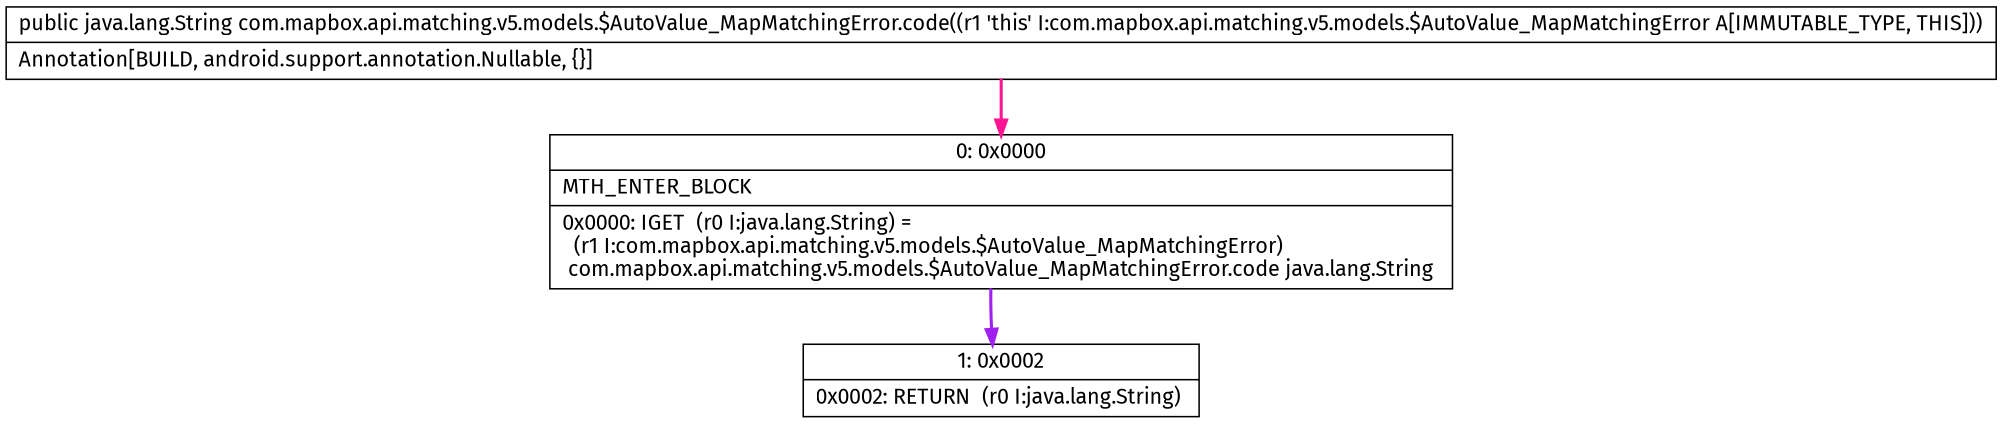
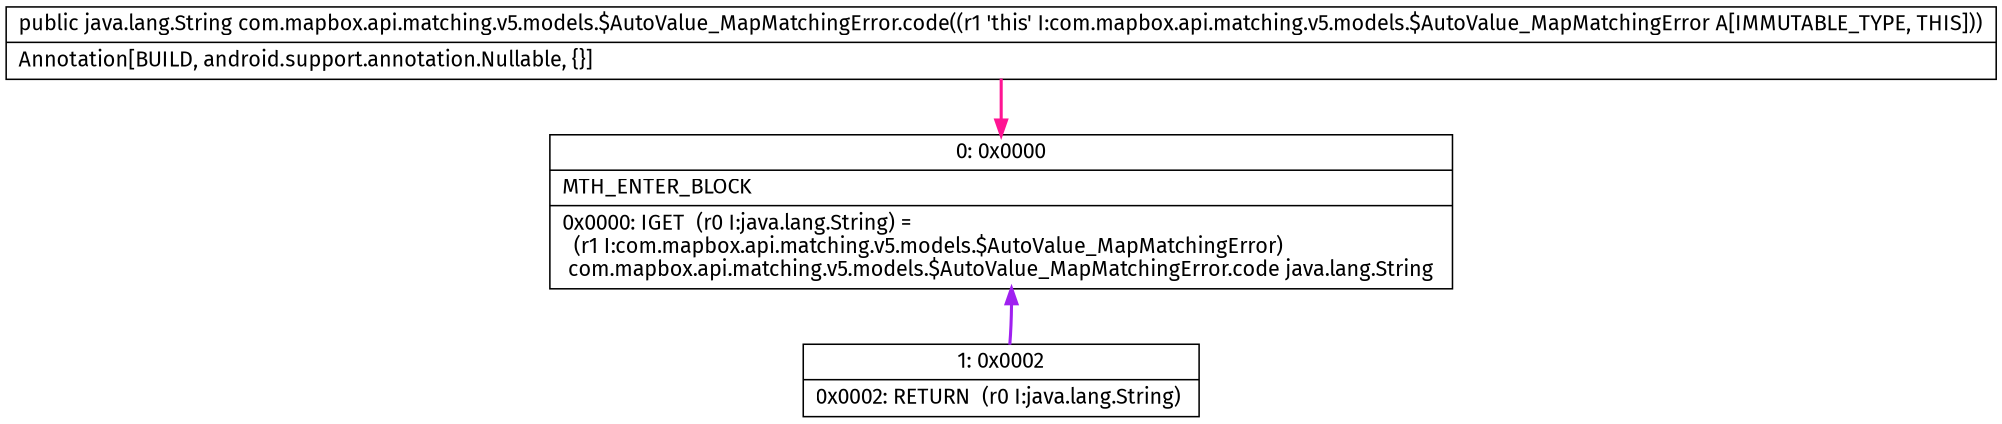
edge "0: 0x0000" -> "1: 0x0002": reversed
